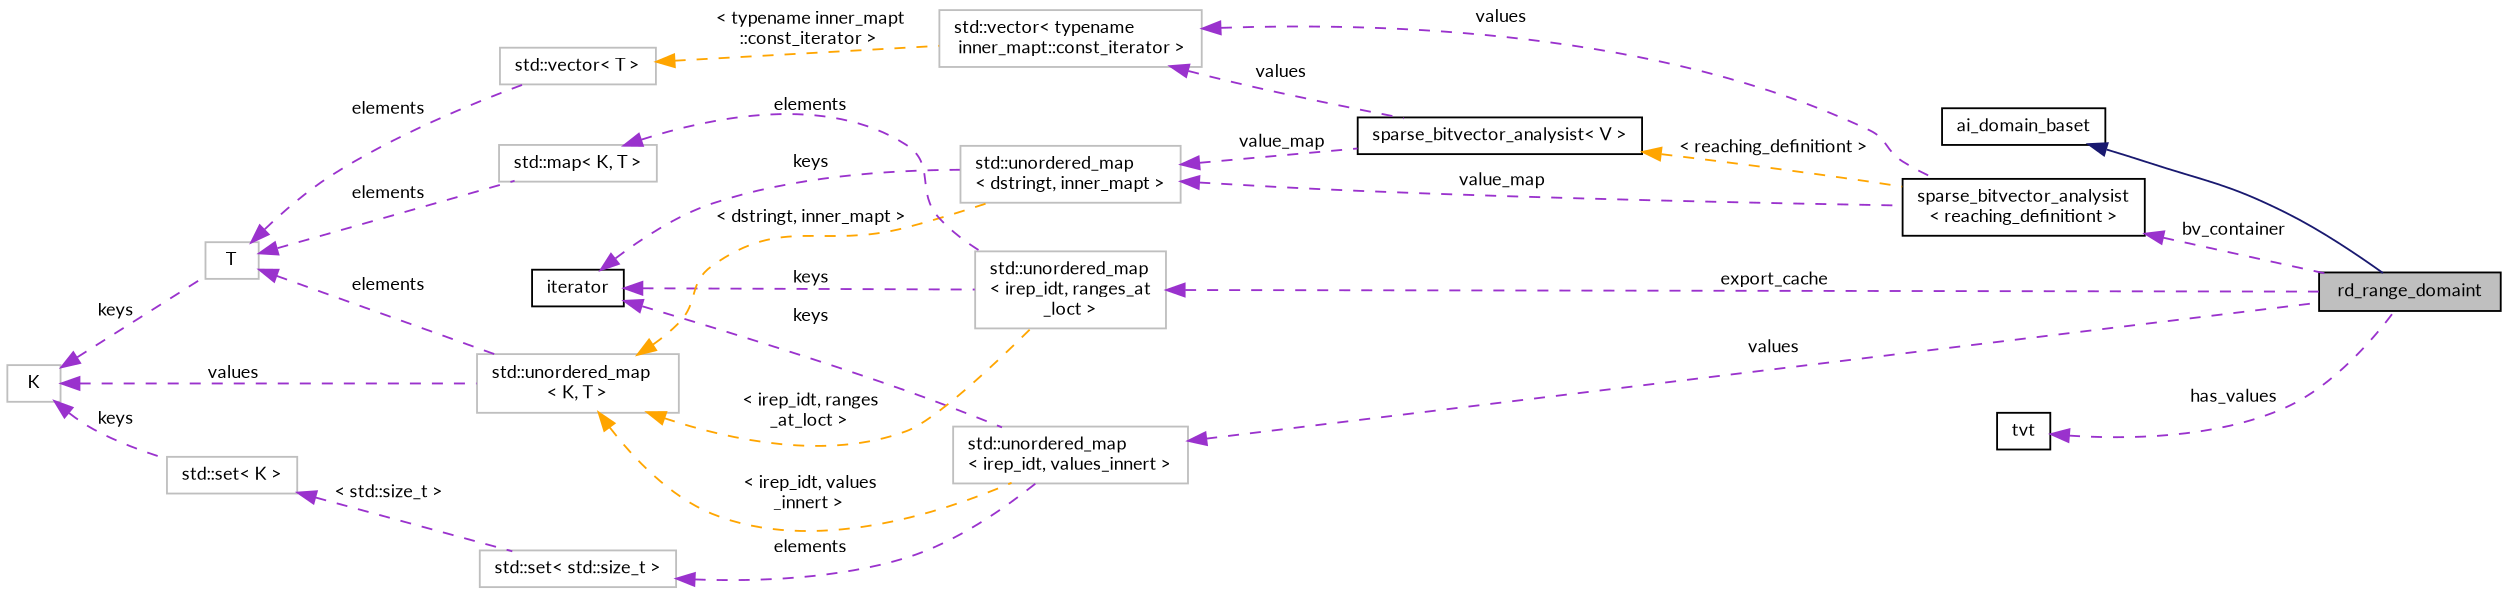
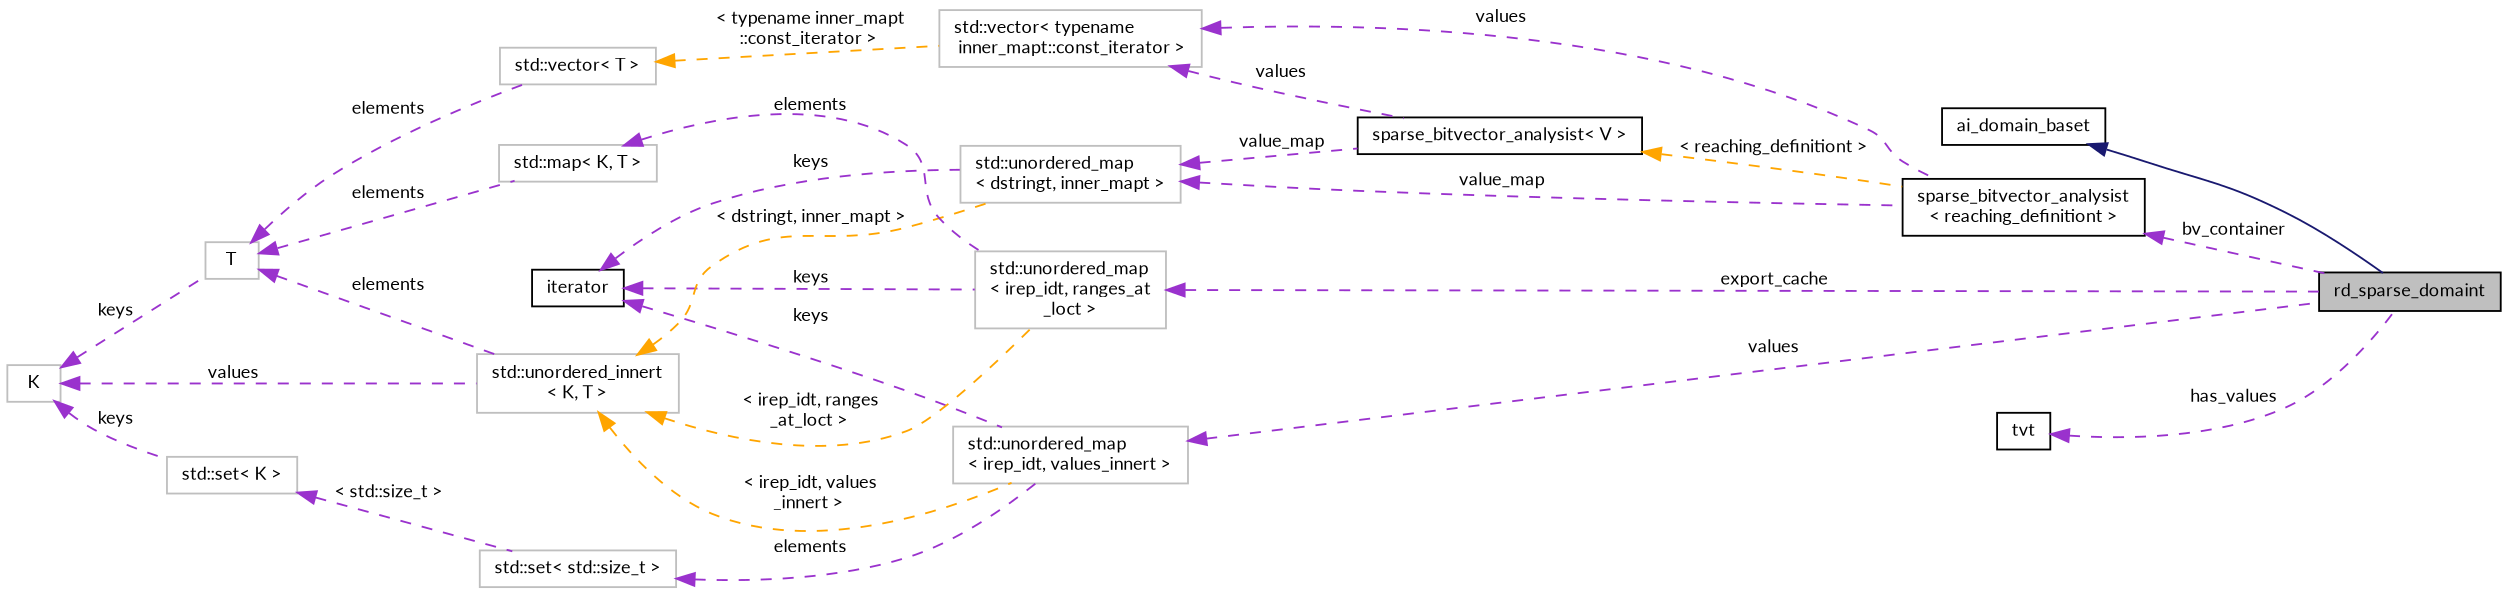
node "rd_range_domaint": label "rd_range_domaint" -> "rd_sparse_domaint"
node "std::unordered_map < K, T >": label "std::unordered_map < K, T >" -> "std::unordered_innert < K, T >"
